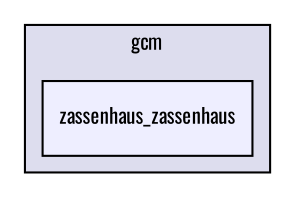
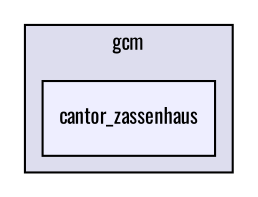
node "zassenhaus_zassenhaus": label "zassenhaus_zassenhaus" -> "cantor_zassenhaus"
